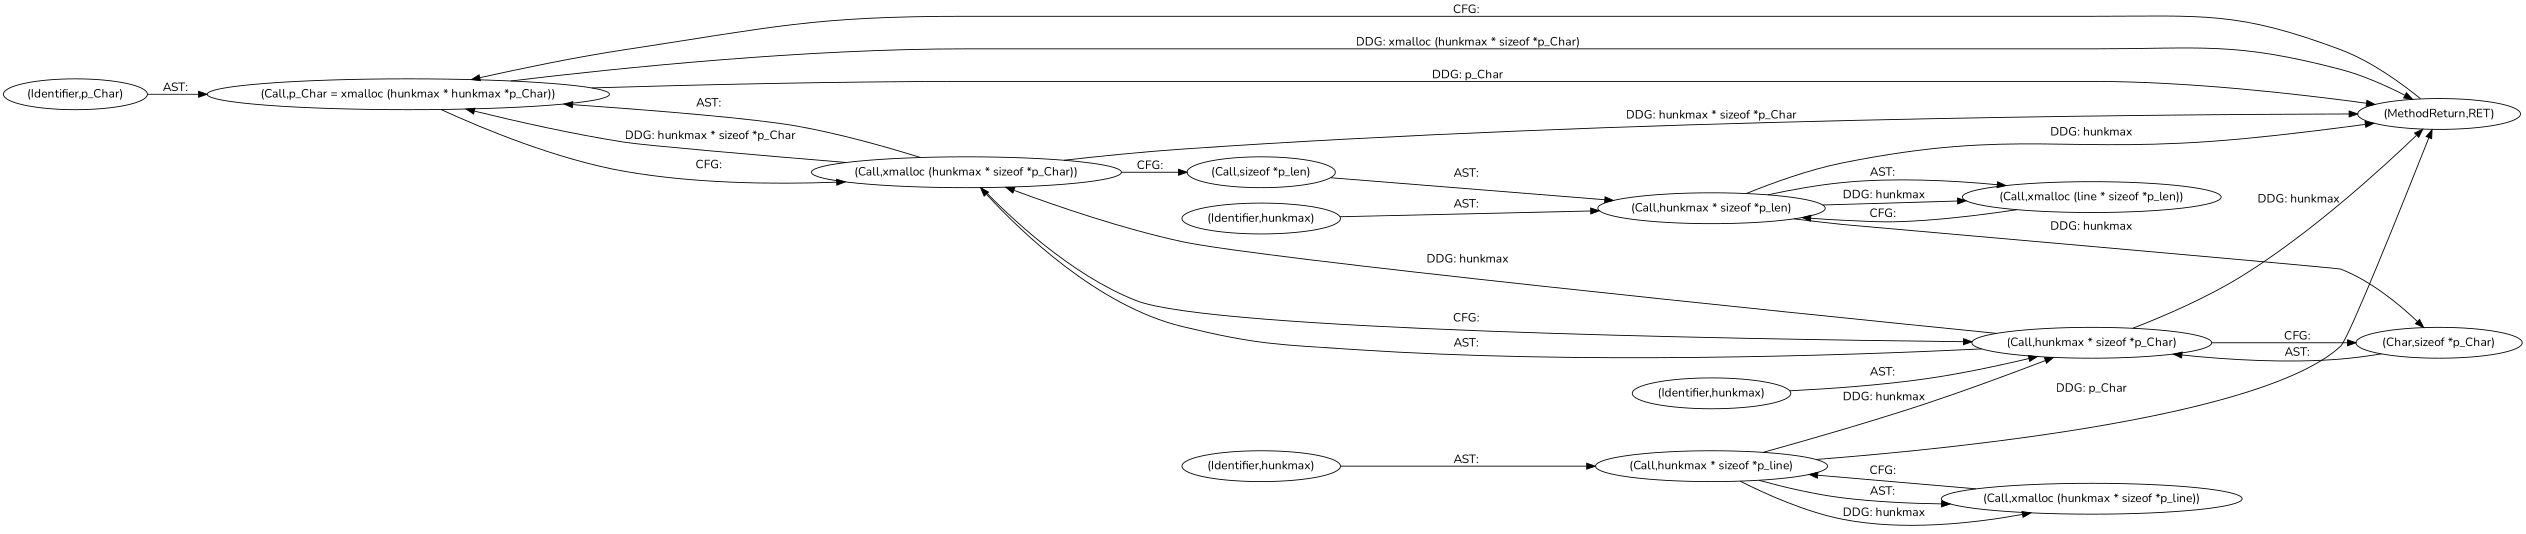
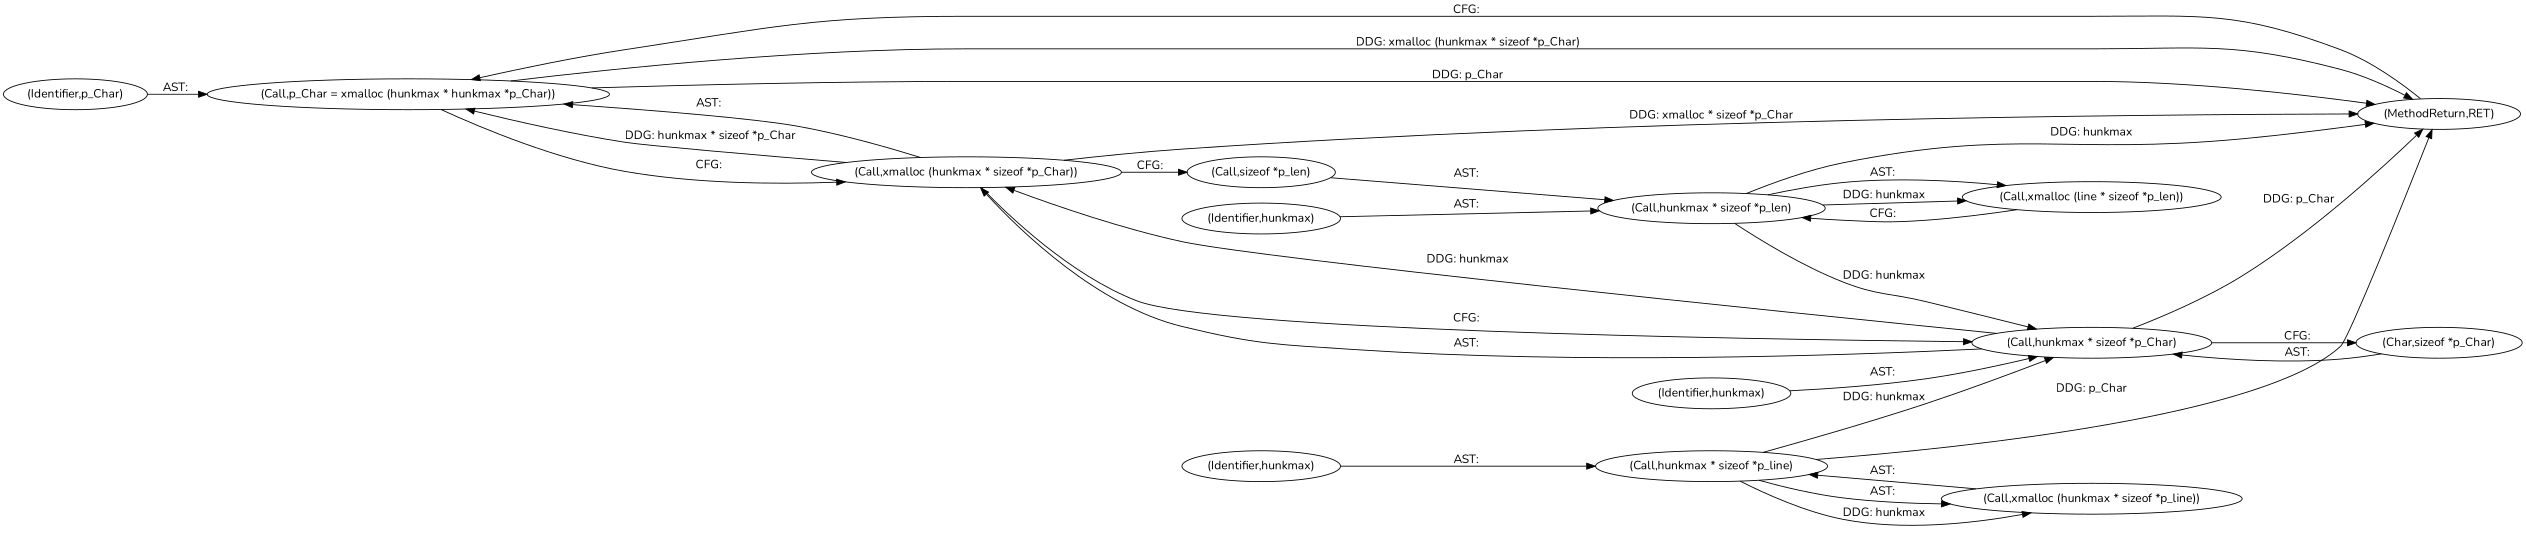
edge "(Call,xmalloc (hunkmax * sizeof *p_Char))" -> "(MethodReturn,RET)": label "DDG: hunkmax * sizeof *p_Char" -> "DDG: xmalloc * sizeof *p_Char"
edge "(Call,hunkmax * sizeof *p_Char)" -> "(MethodReturn,RET)": label "DDG: hunkmax" -> "DDG: p_Char"
edge "(Call,hunkmax * sizeof *p_len)" -> "(Char,sizeof *p_Char)": now "(Call,hunkmax * sizeof *p_len)" -> "(Call,hunkmax * sizeof *p_Char)"
edge "(Call,xmalloc (hunkmax * sizeof *p_line))" -> "(Call,hunkmax * sizeof *p_line)": label "CFG: " -> "AST: "
